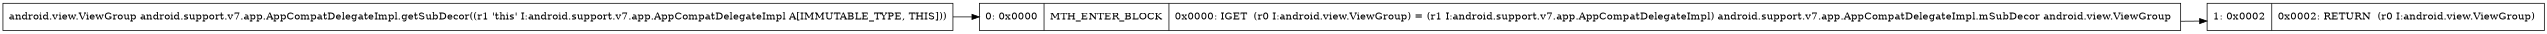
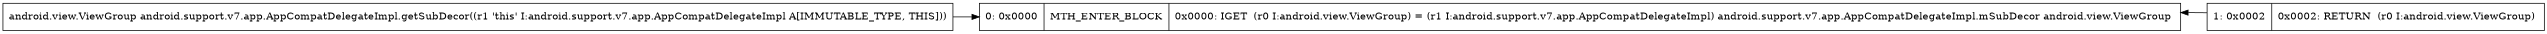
edge "0: 0x0000" -> "1: 0x0002": reversed
